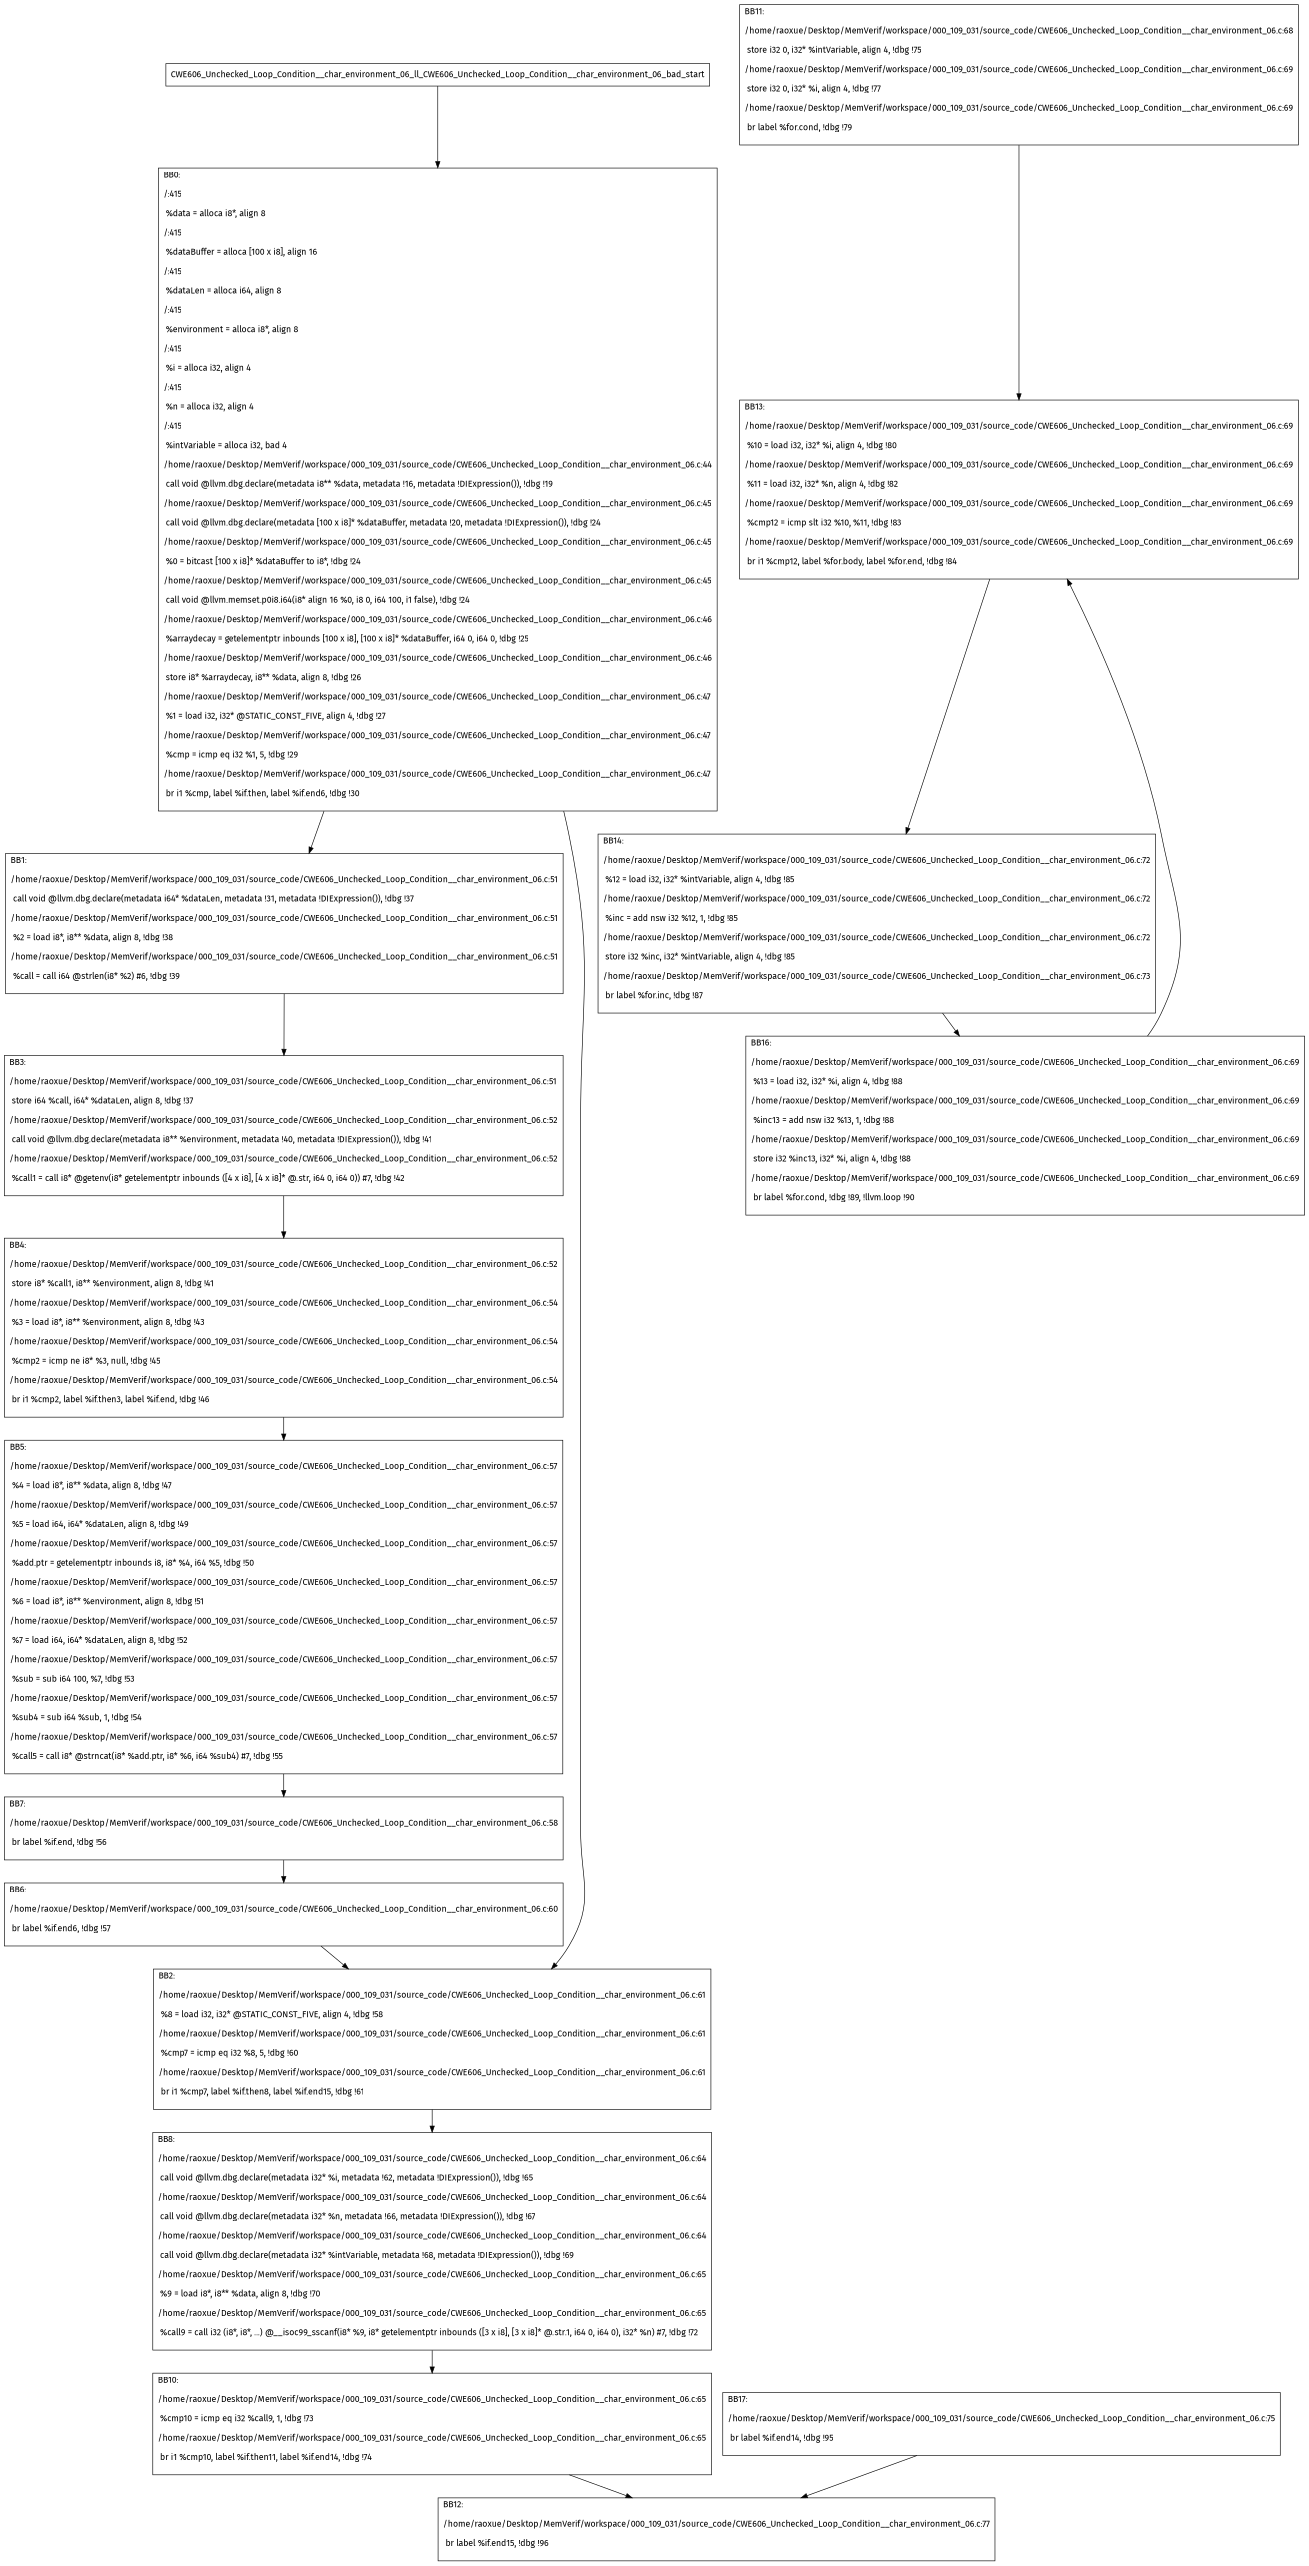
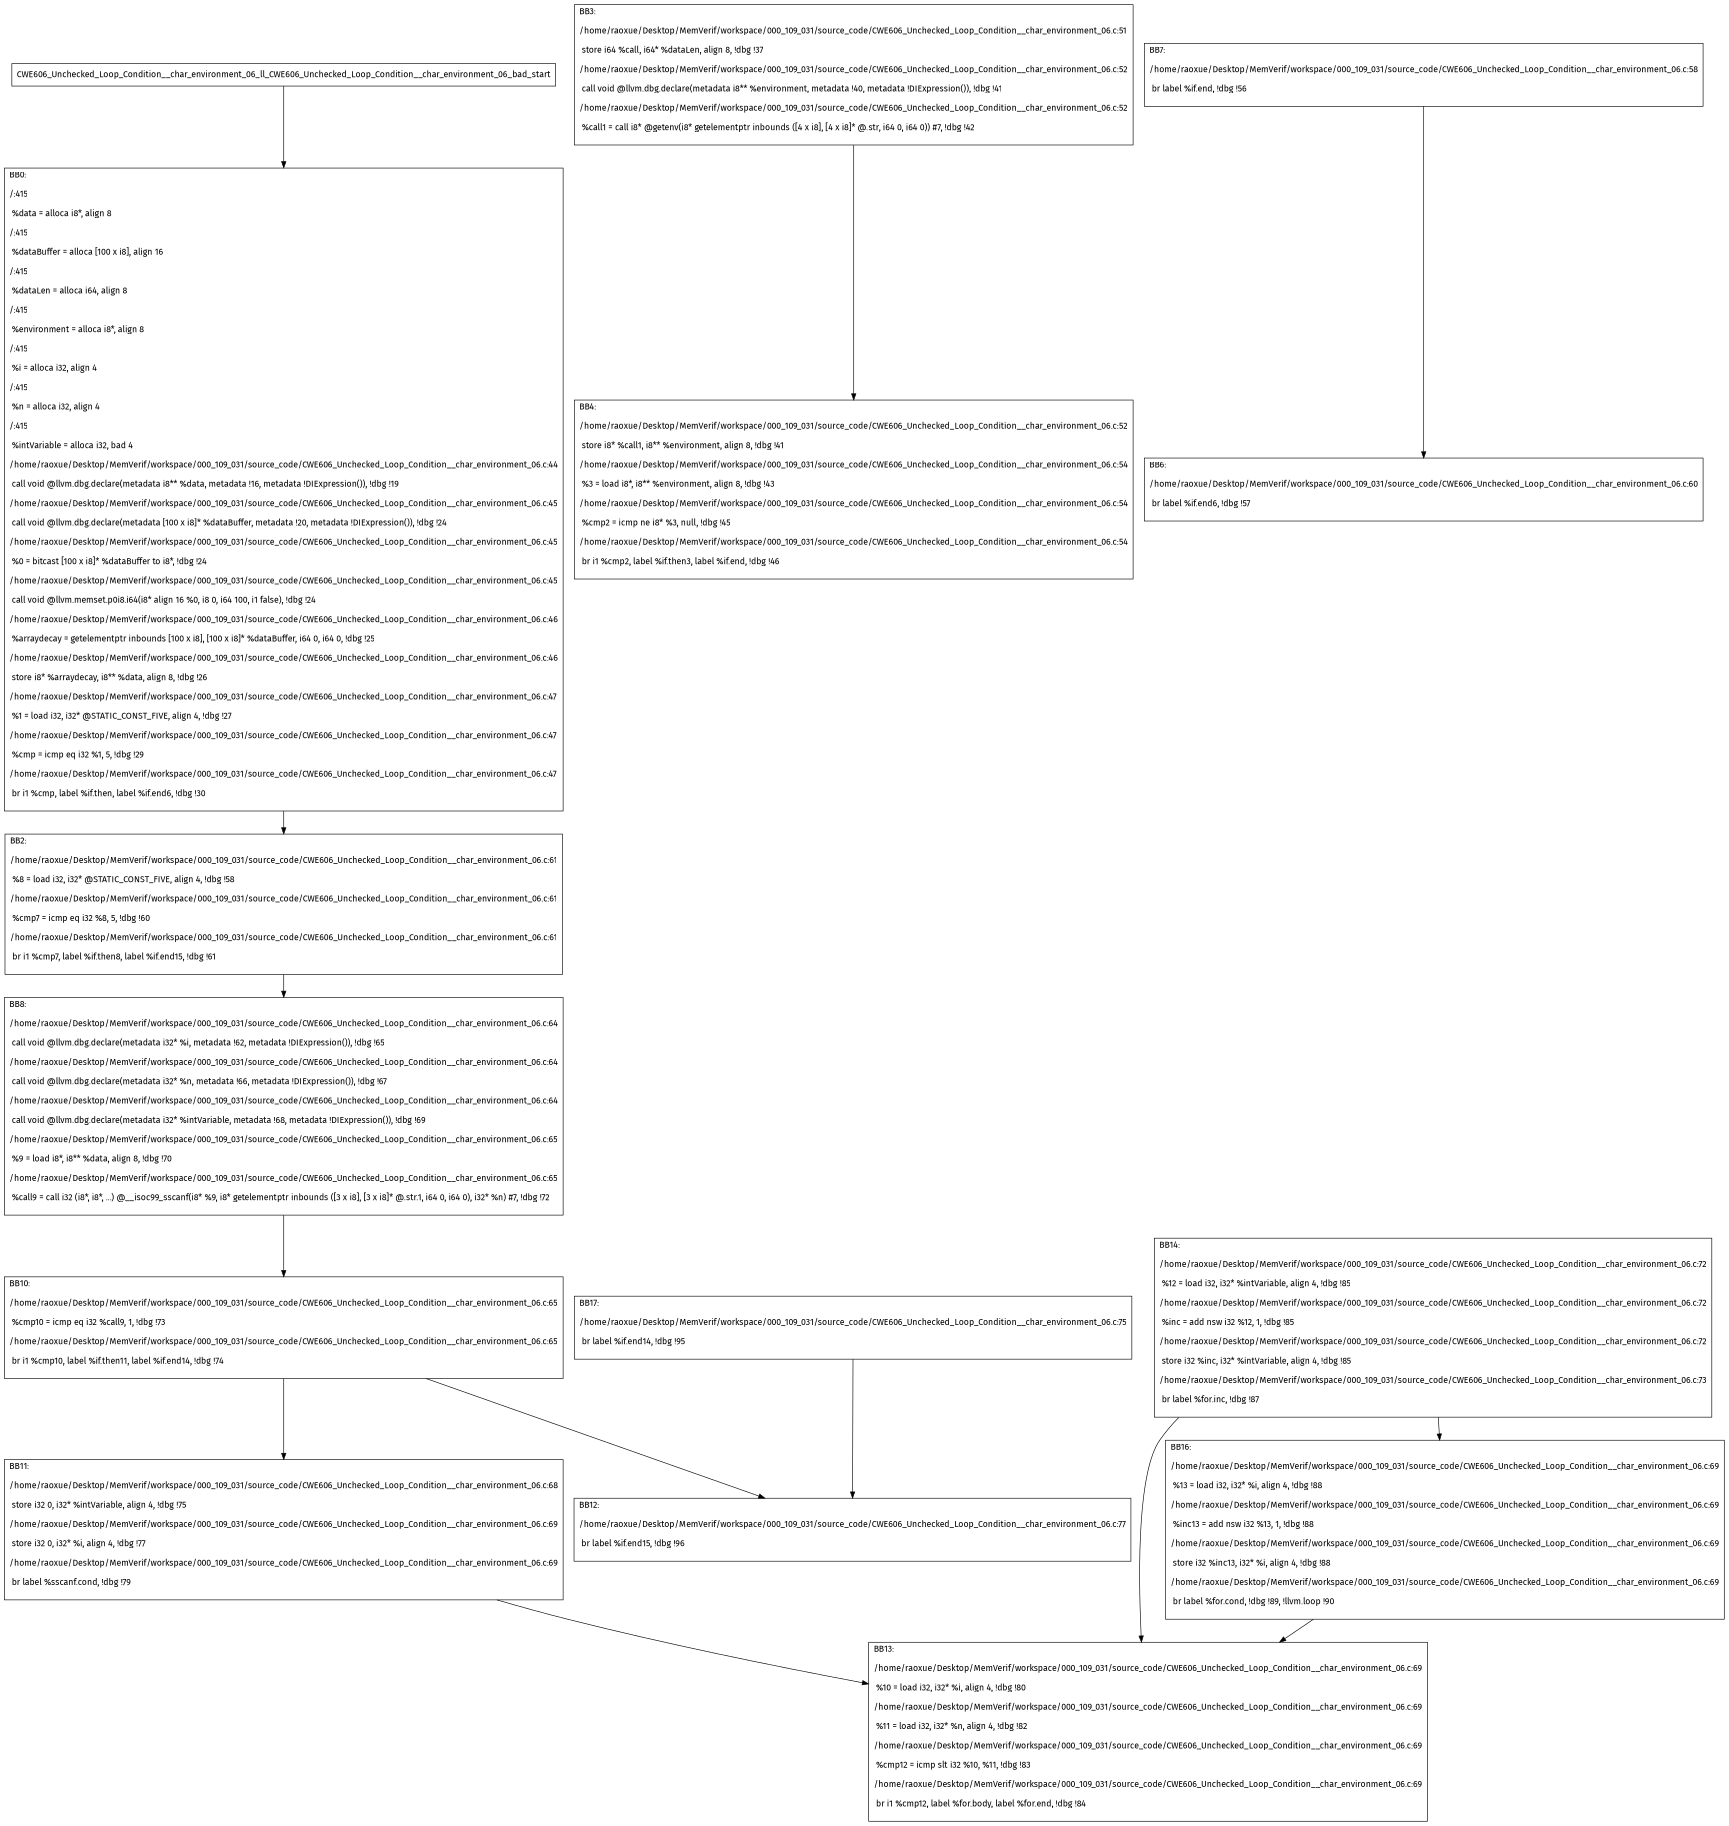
node "BB11:": text "br label %for.cond, !dbg !79" -> "br label %sscanf.cond, !dbg !79"
edge "BB13:" -> "BB14:": reversed
node "BB1:": removed
edge "BB10:" -> "BB11:": added
node "BB5:": removed
edge "BB6:" -> "BB2:": removed
